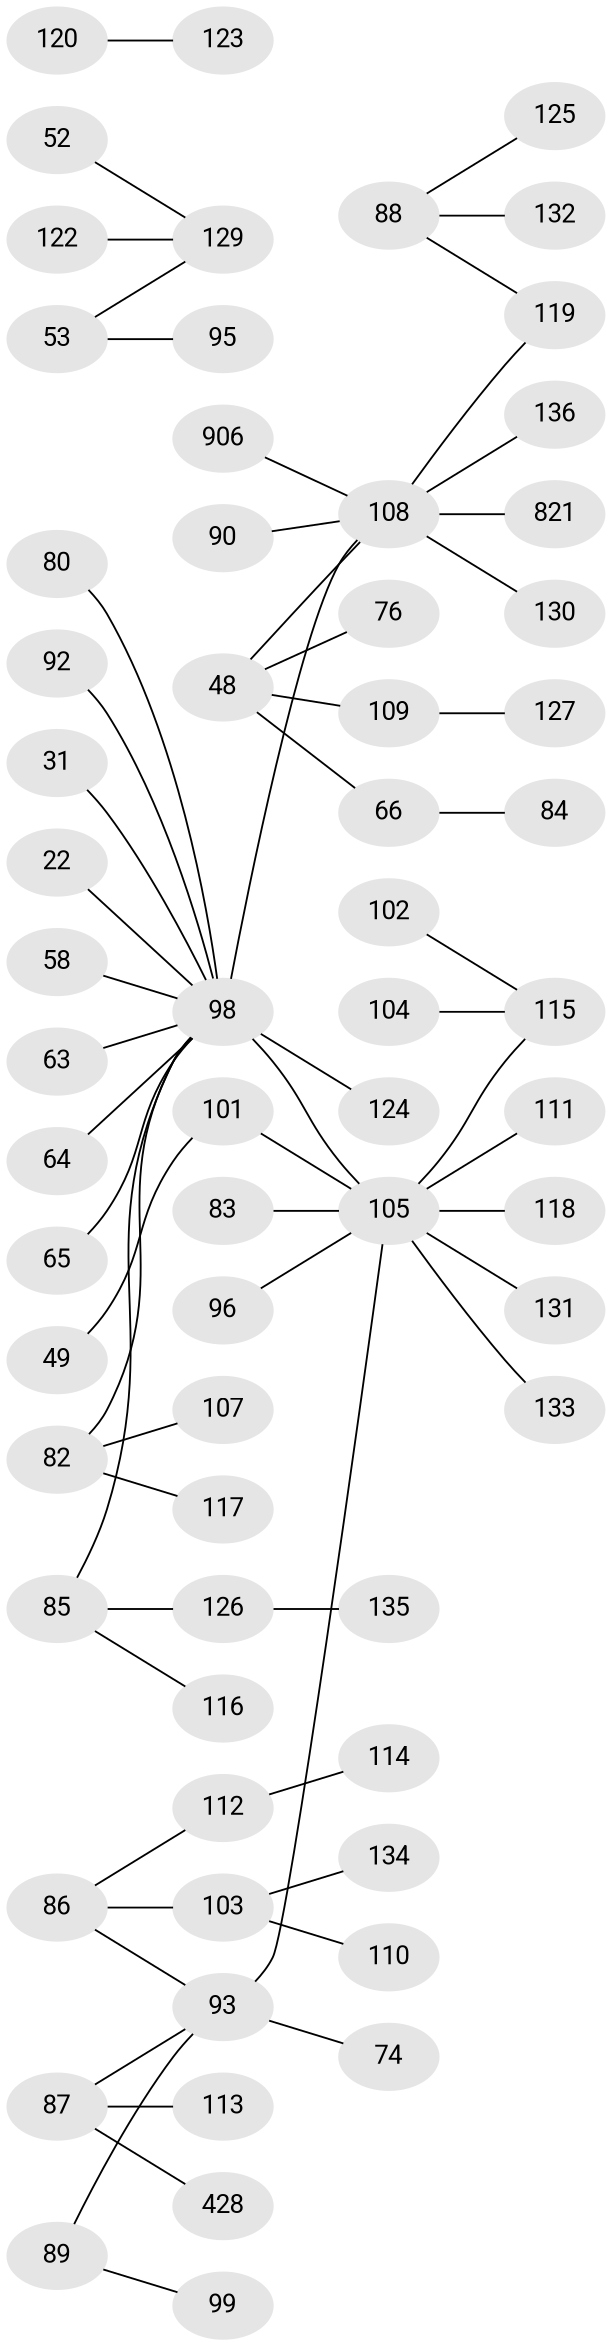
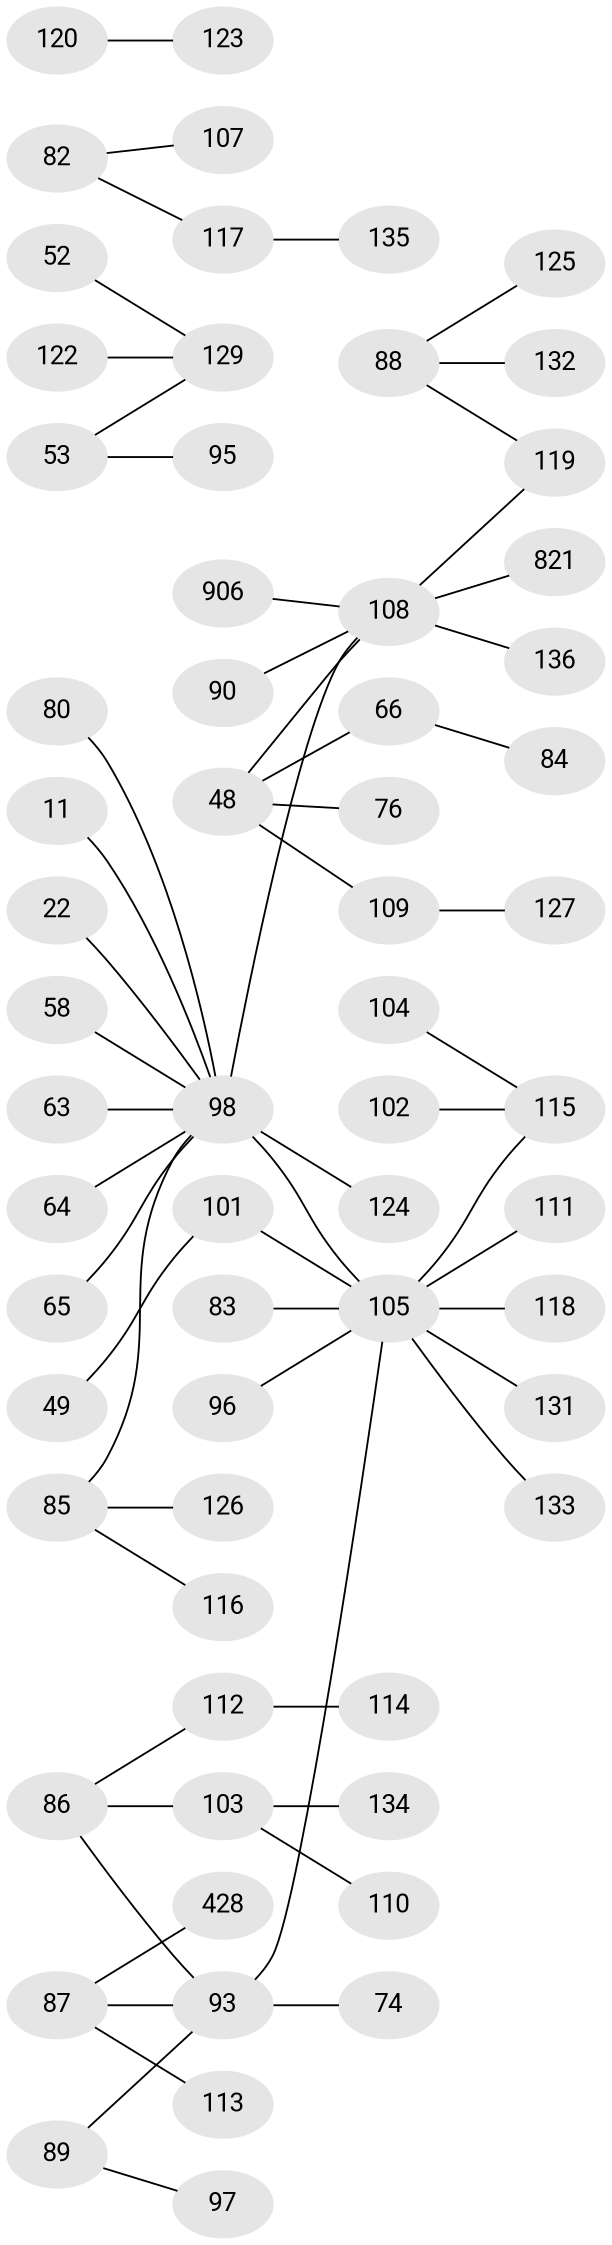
node "130": removed
node "92": removed
node "31": label "31" -> "11"
edge "98" -- "82": removed
edge "126" -- "135": now "117" -- "135"
node "99": label "99" -> "97"
